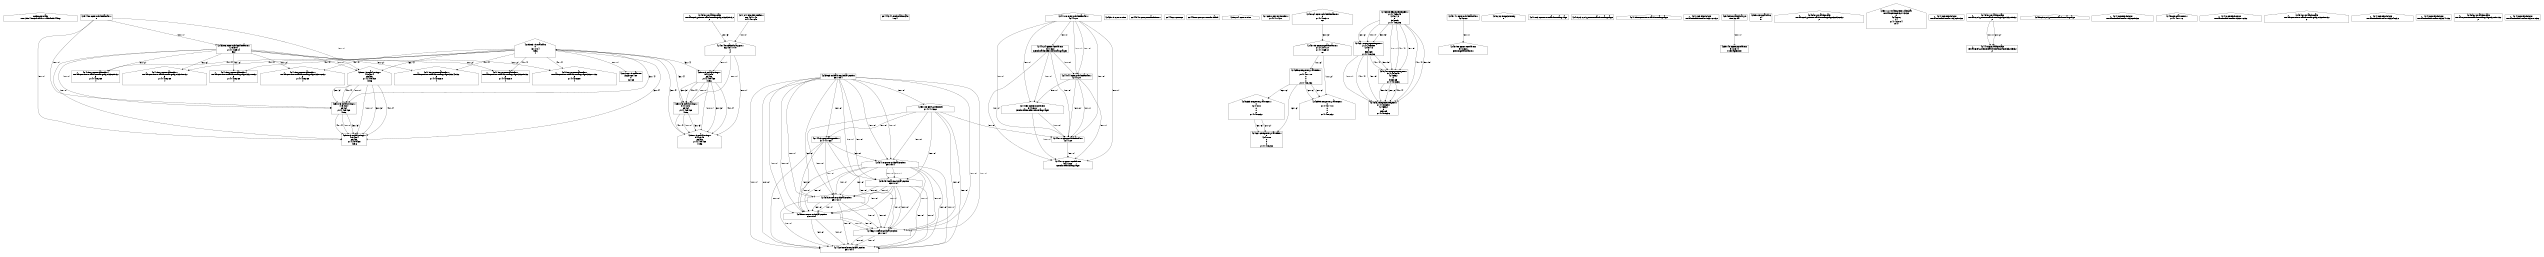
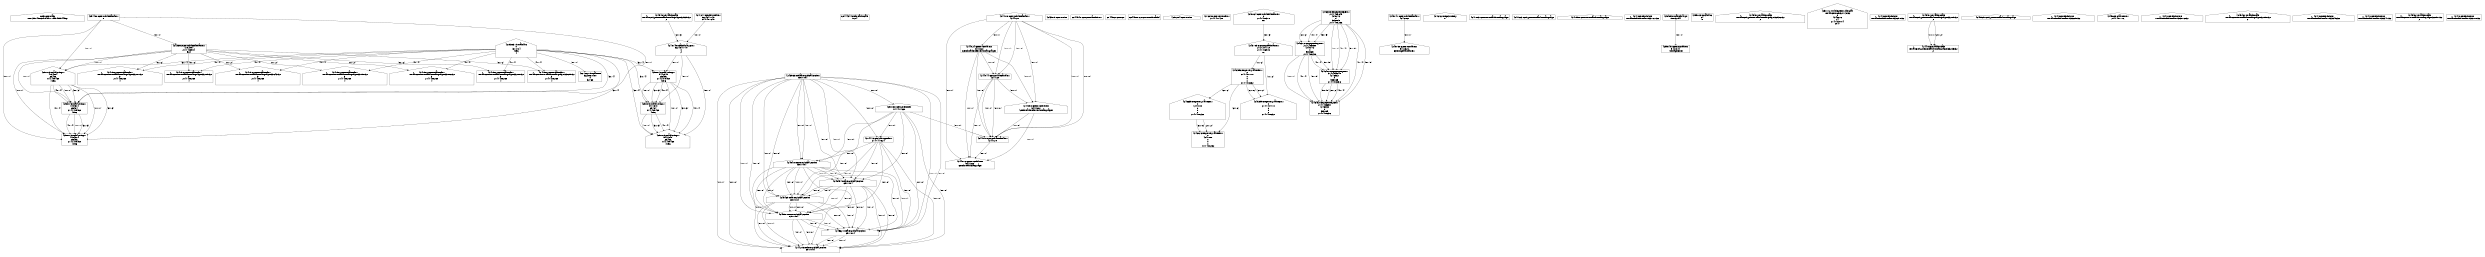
edge "4250073.LoadStringW 9441340 65483 2147409468 4096" -> "4215383.VirtualAlloc 0 1310704 4096 4": reversed
edge "4214413.GetStartupInfoW 2147417624" -> "4245454.LeaveCriticalSection 6917004": added, label "(0-->0)"
